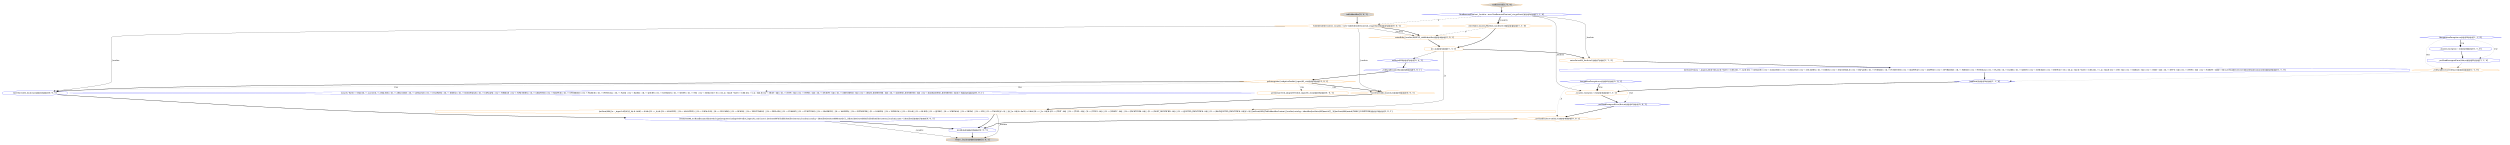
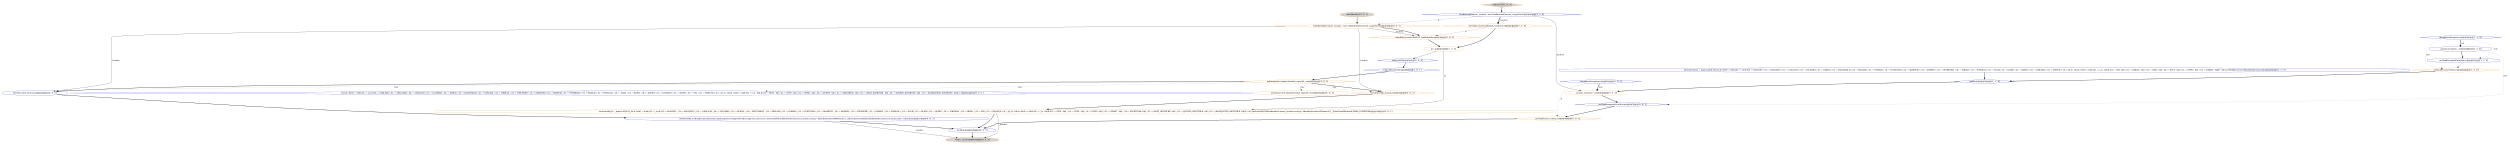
node "enterOuterAlt(_localctx,1)@@@7@@@['1', '1', '0']": removed
edge "_errHandler.recover(this,re)@@@22@@@['1', '1', '0']" -> "{exitRule()}@@@24@@@['1', '1', '0']": style dotted -> bold
edge "RecognitionException re@@@45@@@['0', '0', '1']" -> "_errHandler.reportError(this,re)@@@47@@@['0', '0', '1']": now "_localctx.exception = re@@@20@@@['1', '1', '0']" -> "_errHandler.reportError(this,re)@@@47@@@['0', '0', '1']"
